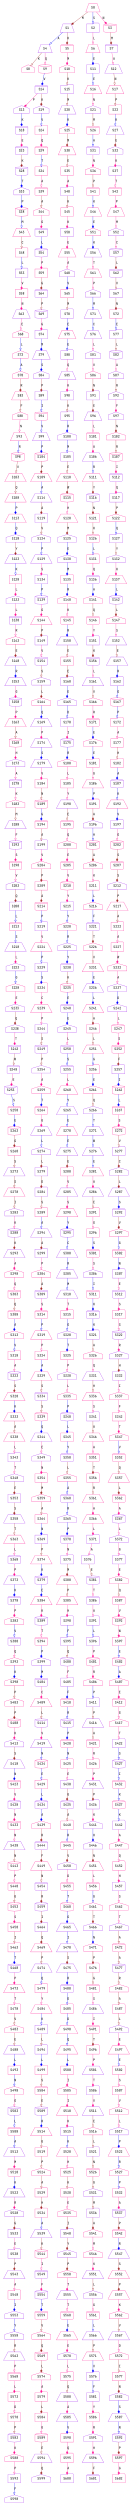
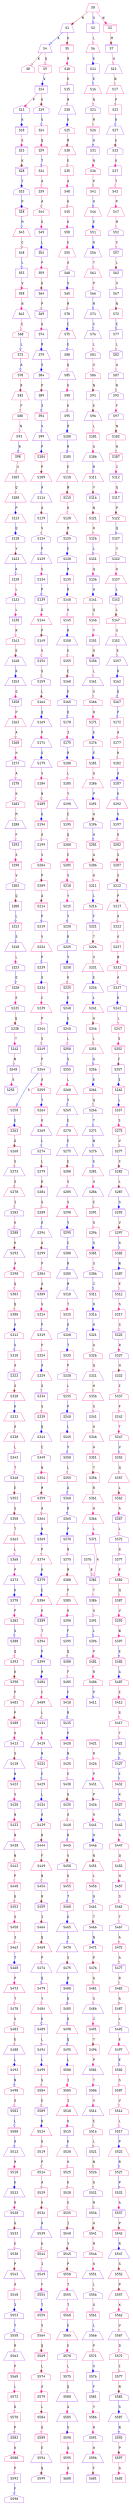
edge "S253" -> "S258": now "S254" -> "S258"
edge "S371" -> "S376": now "S371" -> "S381"
edge "S393" -> "S398": color blue -> brown
node "S416": removed
